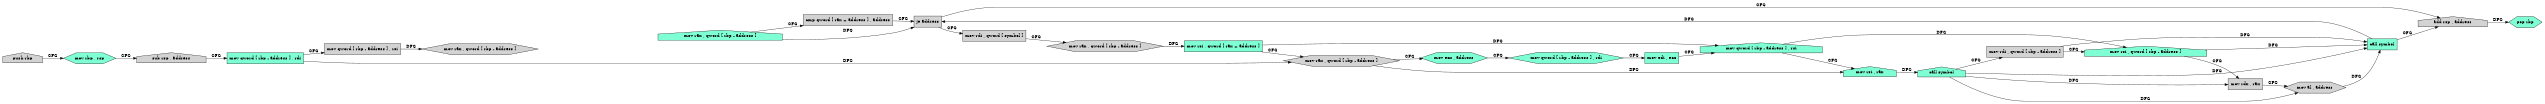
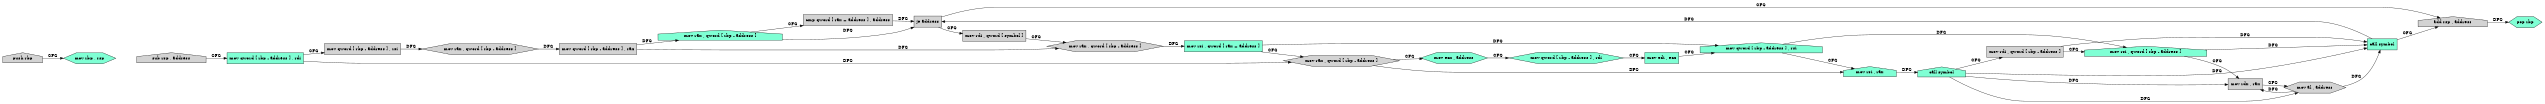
edge "cmp qword [ rax + address ] , address" -> "je address": label "CFG" -> "DFG"
node "mov qword [ rbp - address ] , rax": added
edge "mov rbp , rsp" -> "sub rsp , address": removed, label "CFG"
edge "mov al , address" -> "mov rdx , rax": added, label "DFG"
